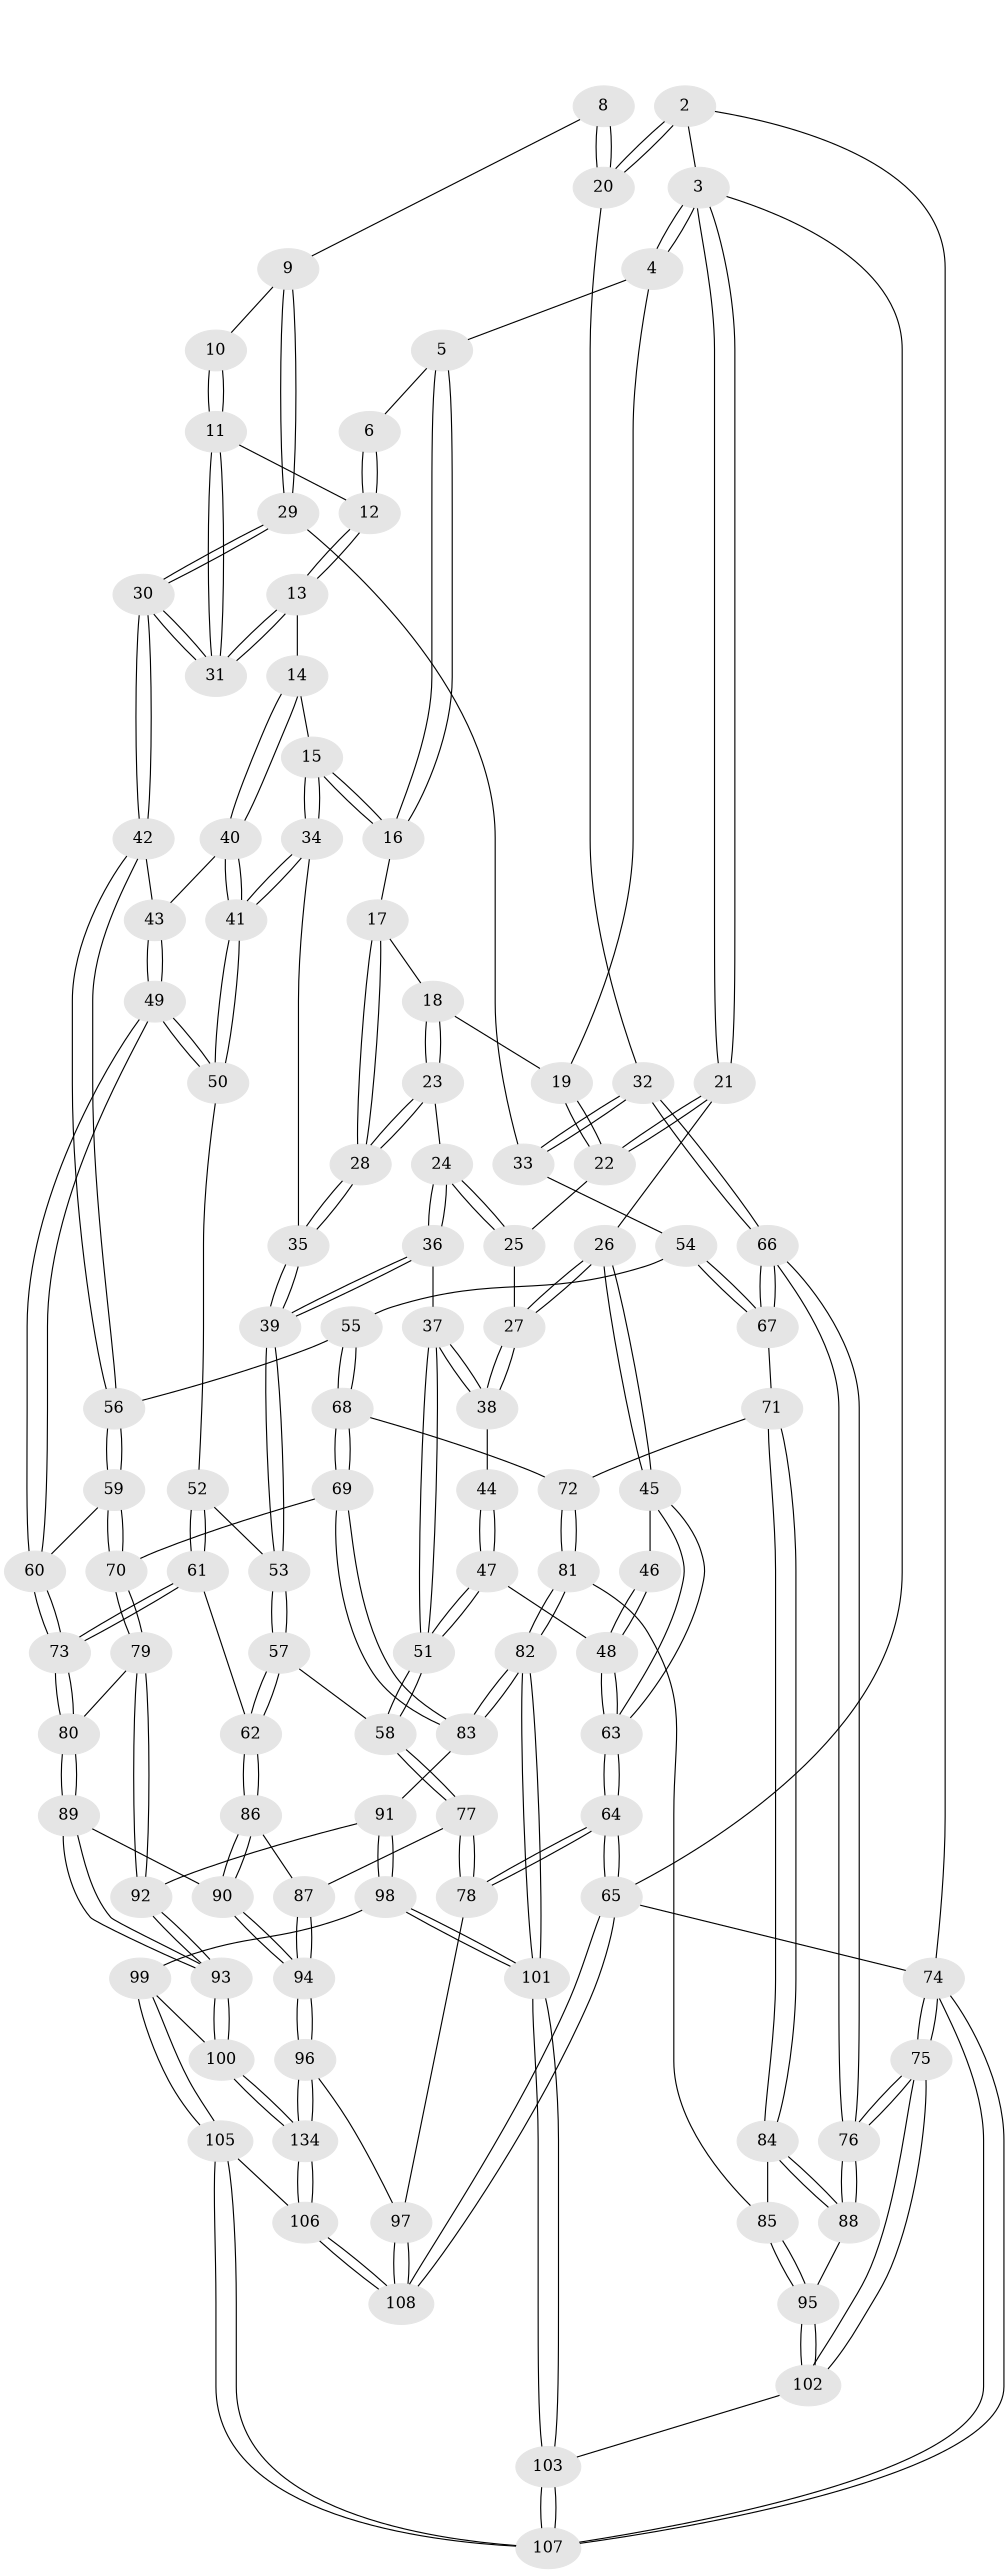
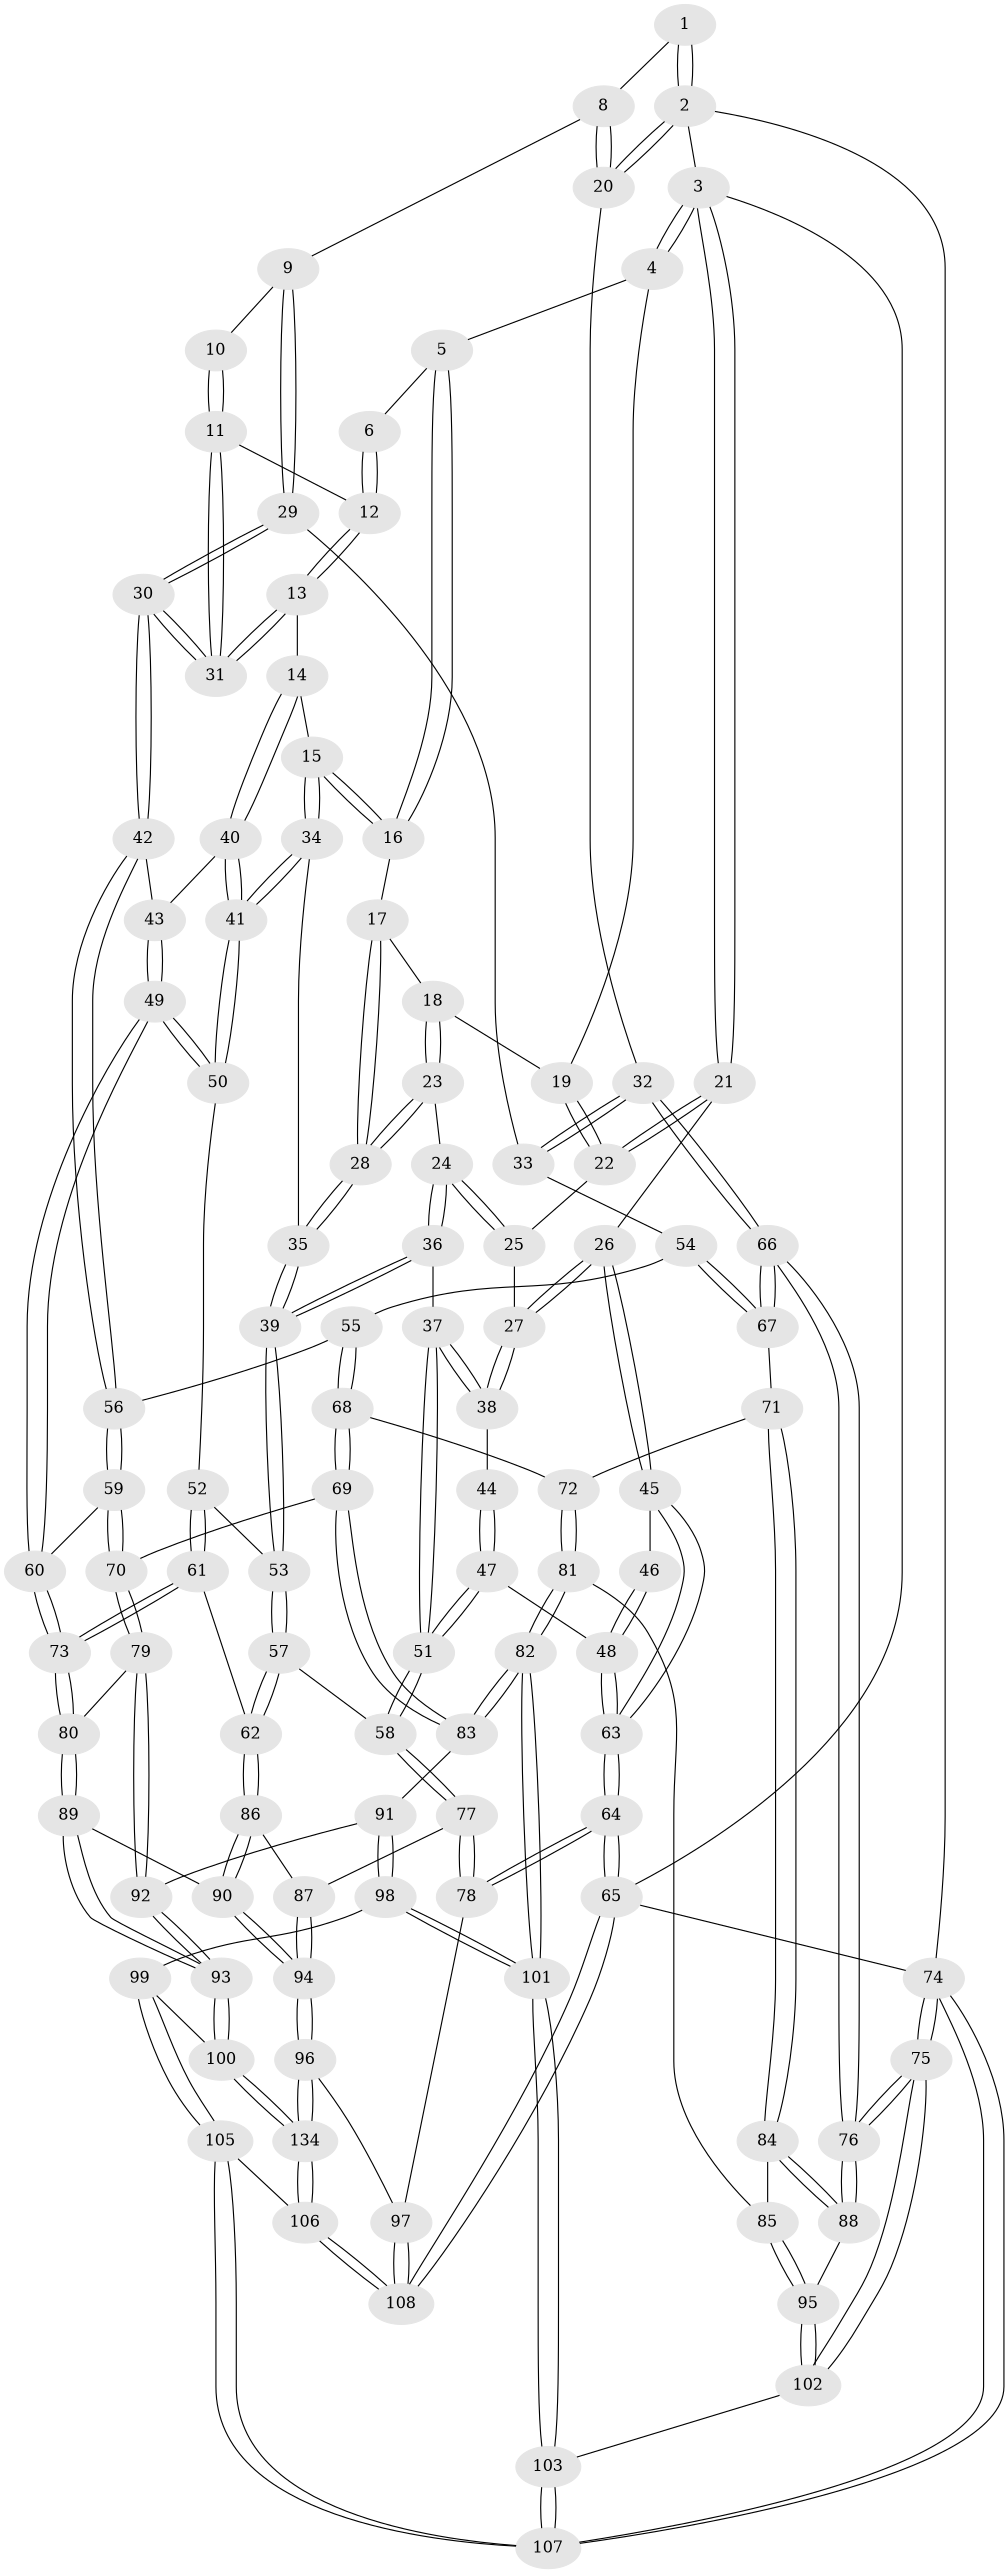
node "1": added
